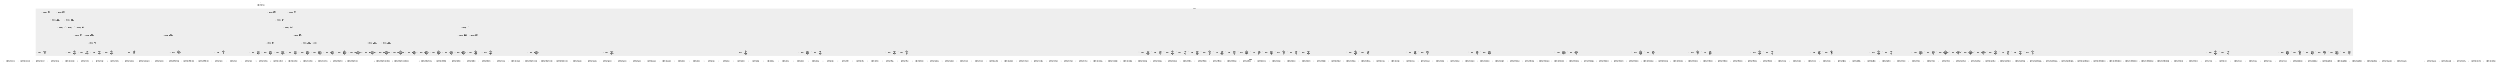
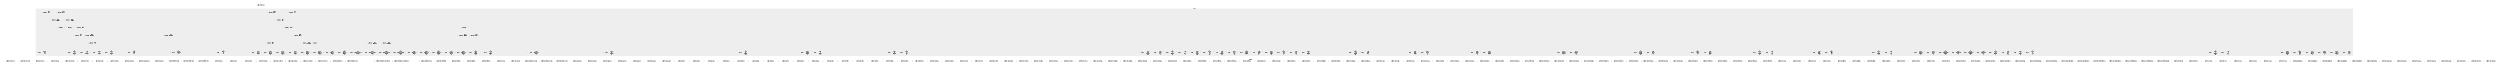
node "portage://dev-haskell/contravariant-0.4.4": added
